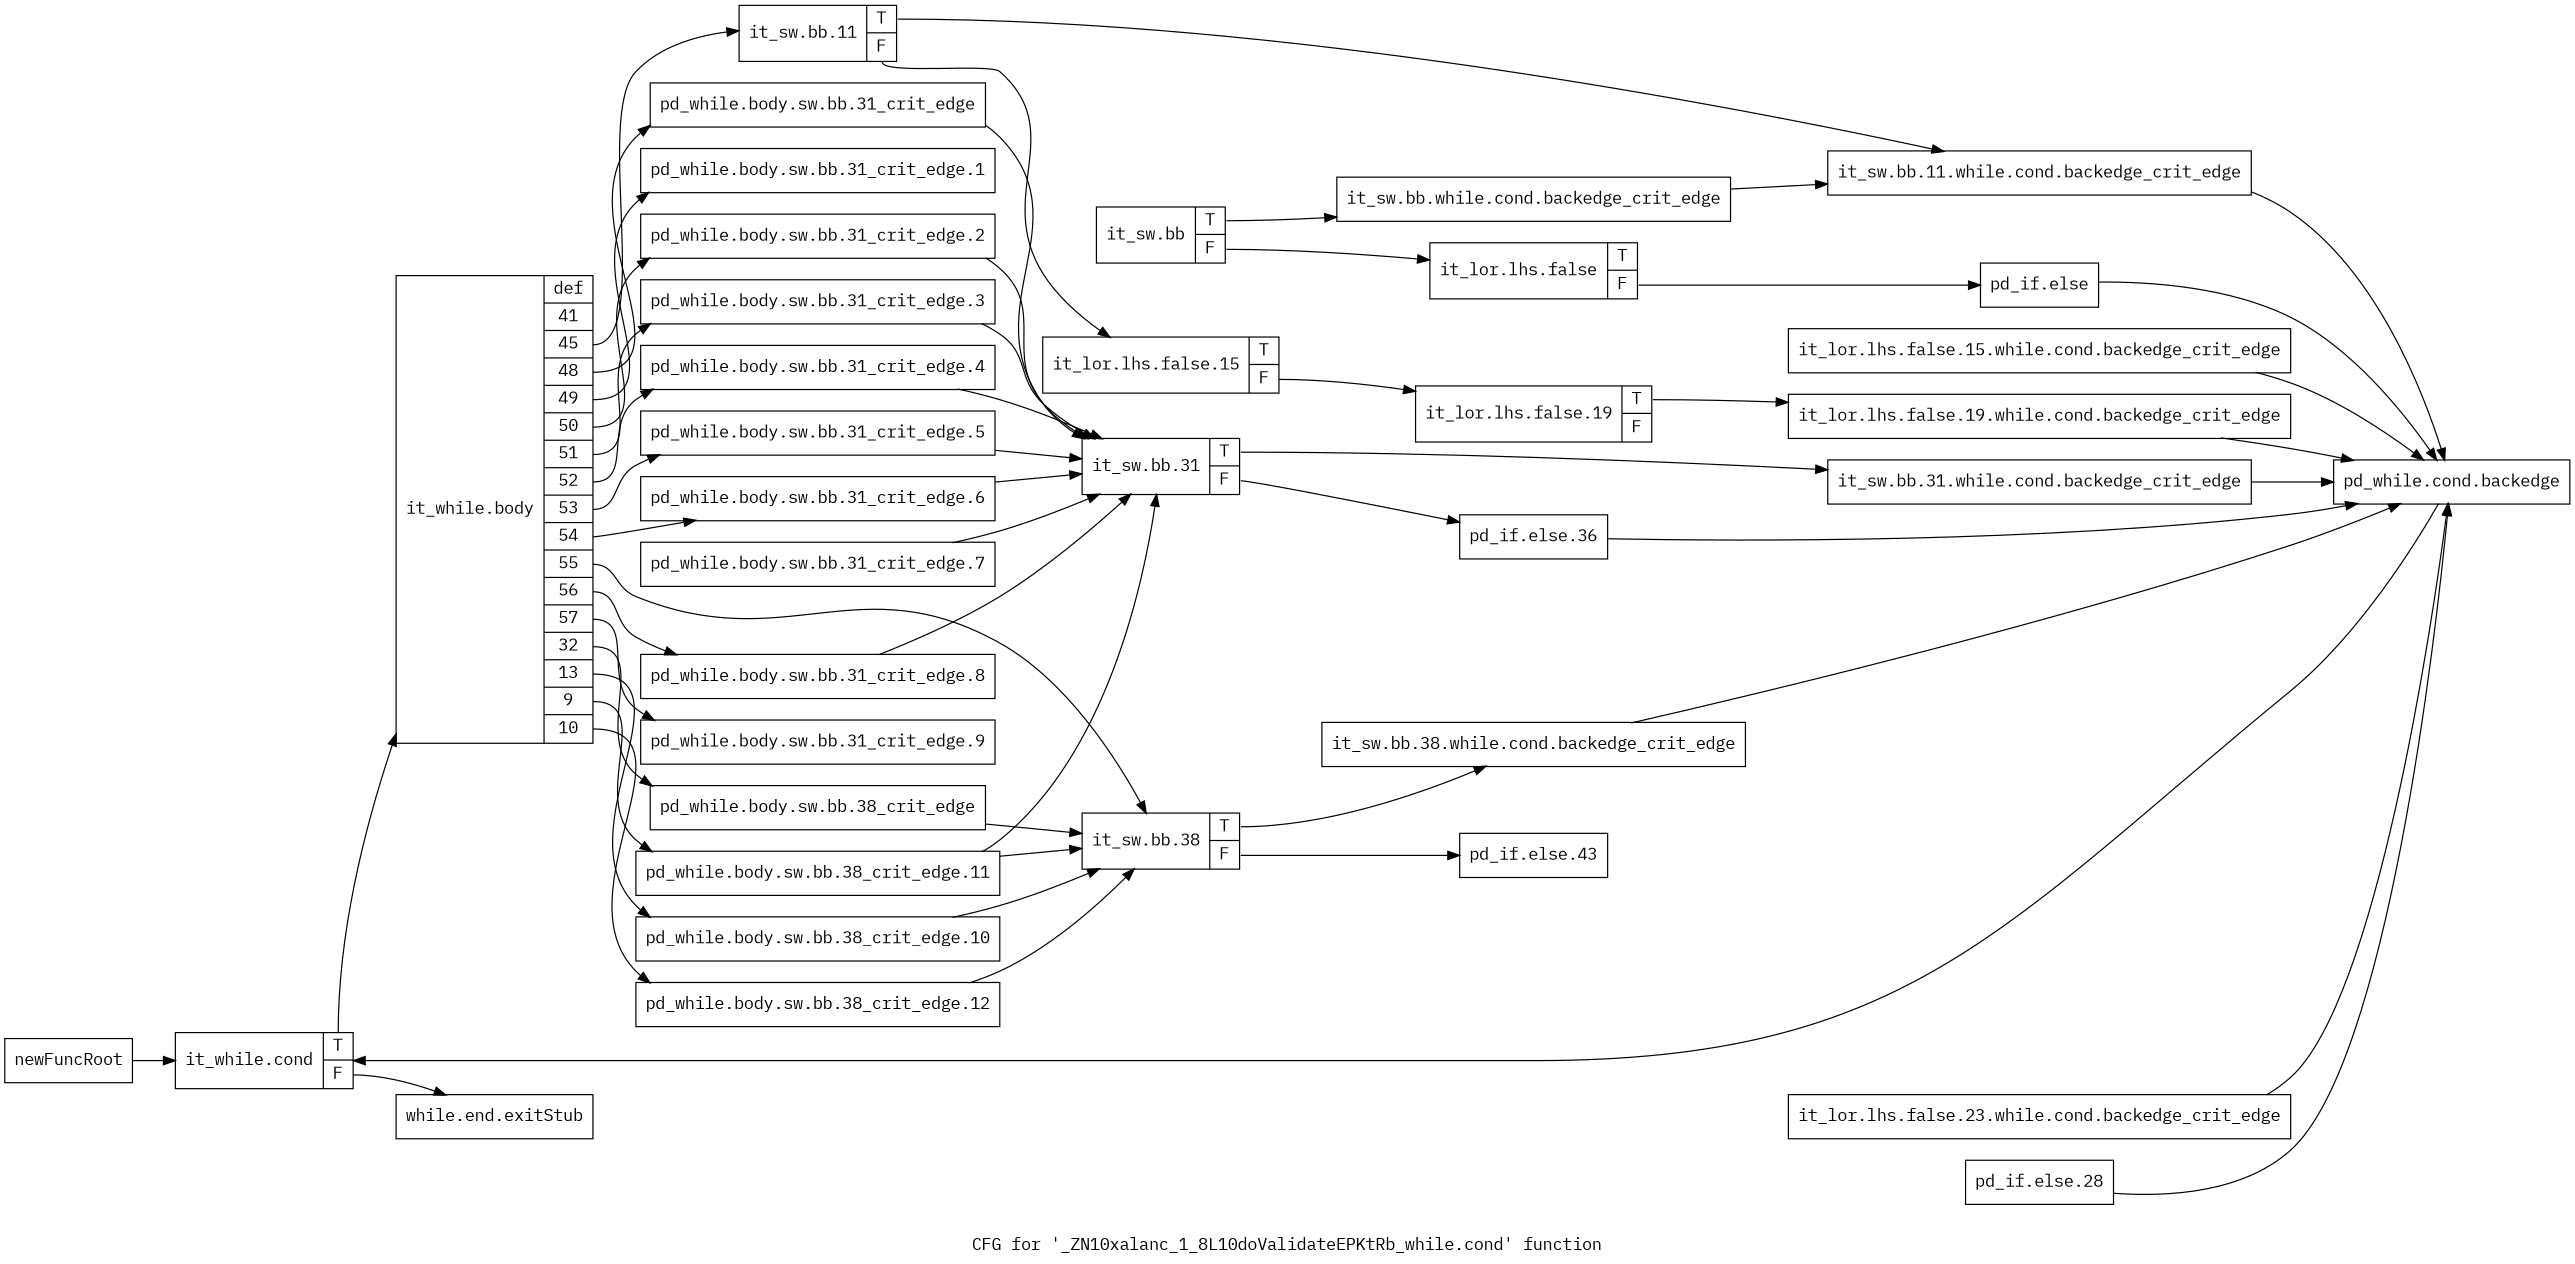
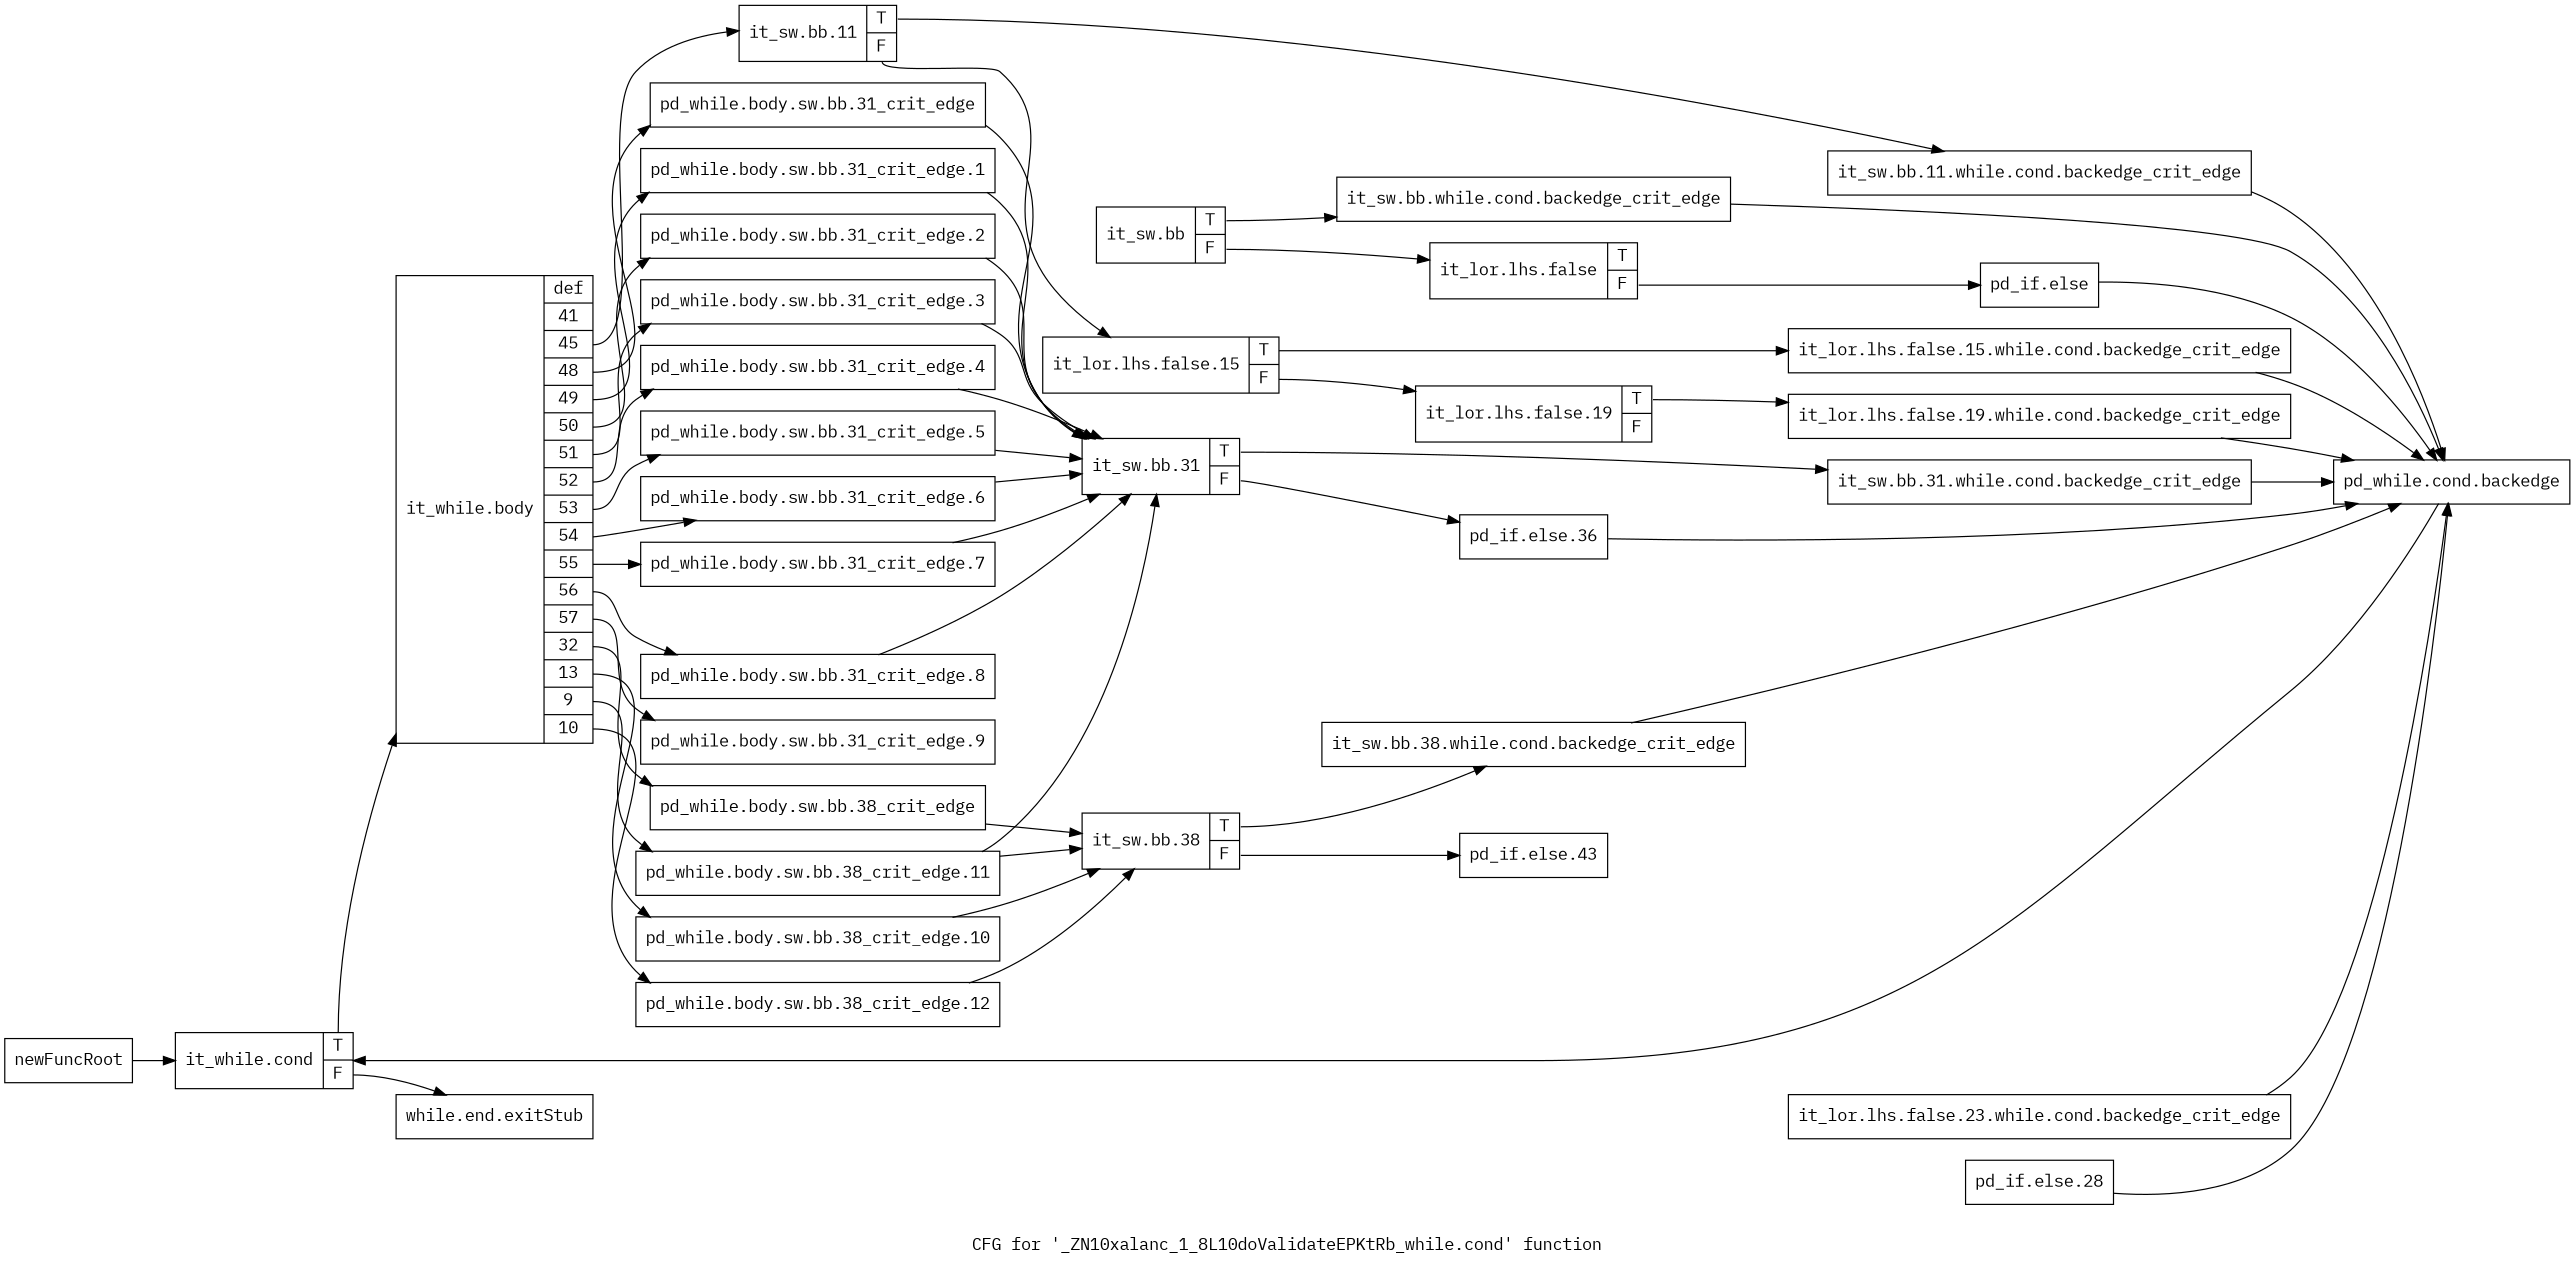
edge "it_sw.bb.while.cond.backedge_crit_edge" -> "it_sw.bb.11.while.cond.backedge_crit_edge": now "it_sw.bb.while.cond.backedge_crit_edge" -> "pd_while.cond.backedge"
edge "pd_while.body.sw.bb.31_crit_edge.1" -> "it_sw.bb.31": added
edge "it_lor.lhs.false.15" -> "it_lor.lhs.false.15.while.cond.backedge_crit_edge": added
edge "it_while.body" -> "it_sw.bb.38": now "it_while.body" -> "pd_while.body.sw.bb.31_crit_edge.7"
